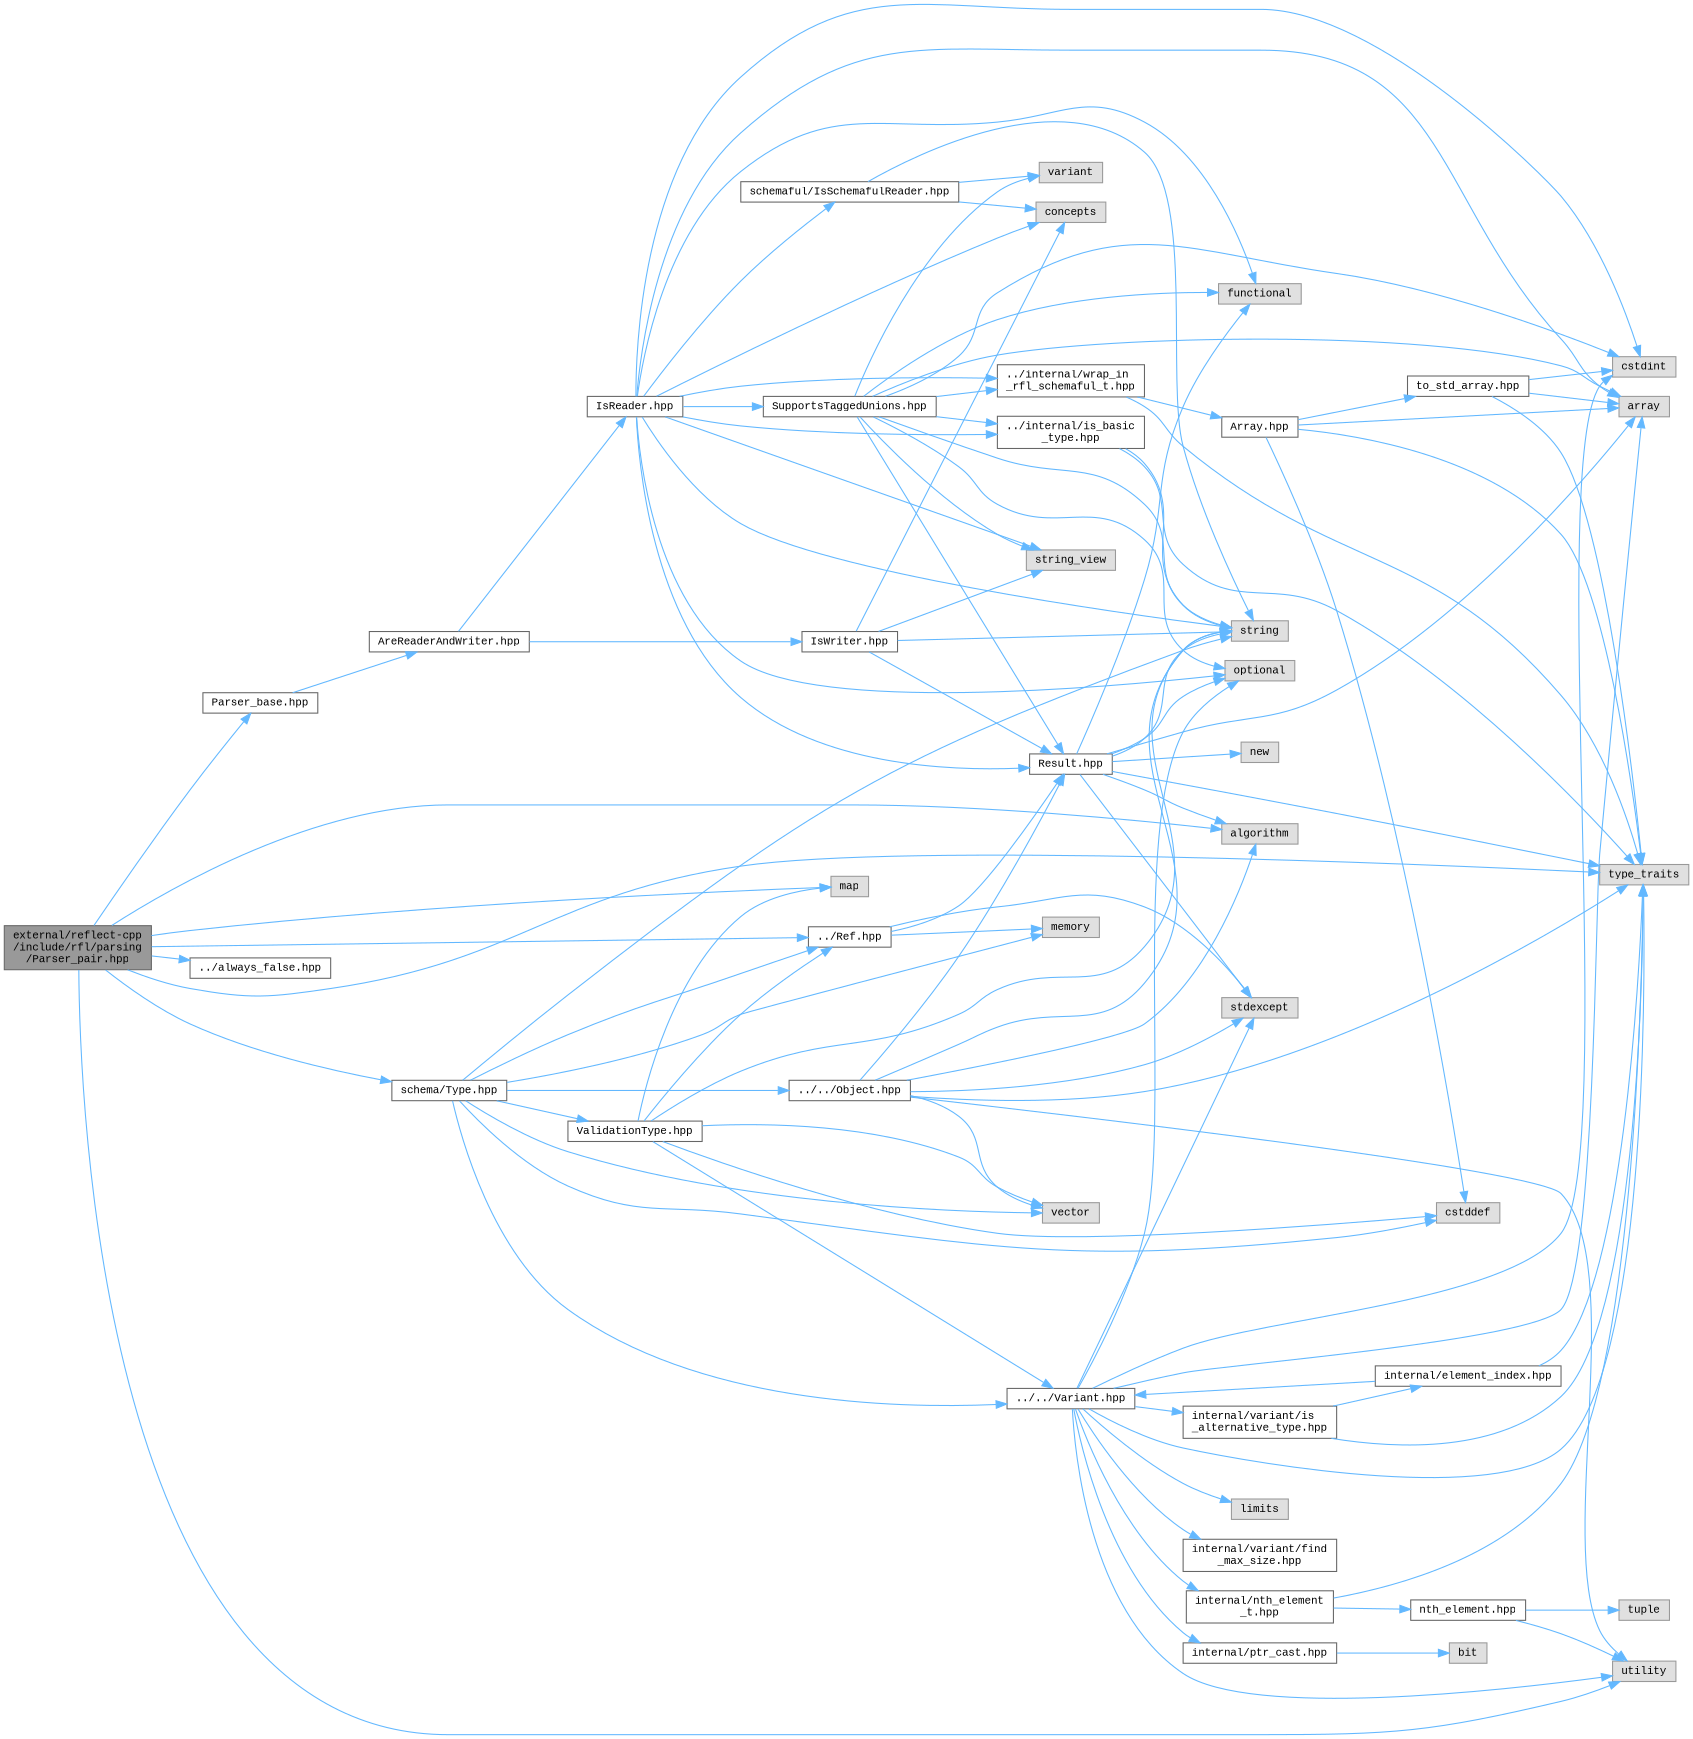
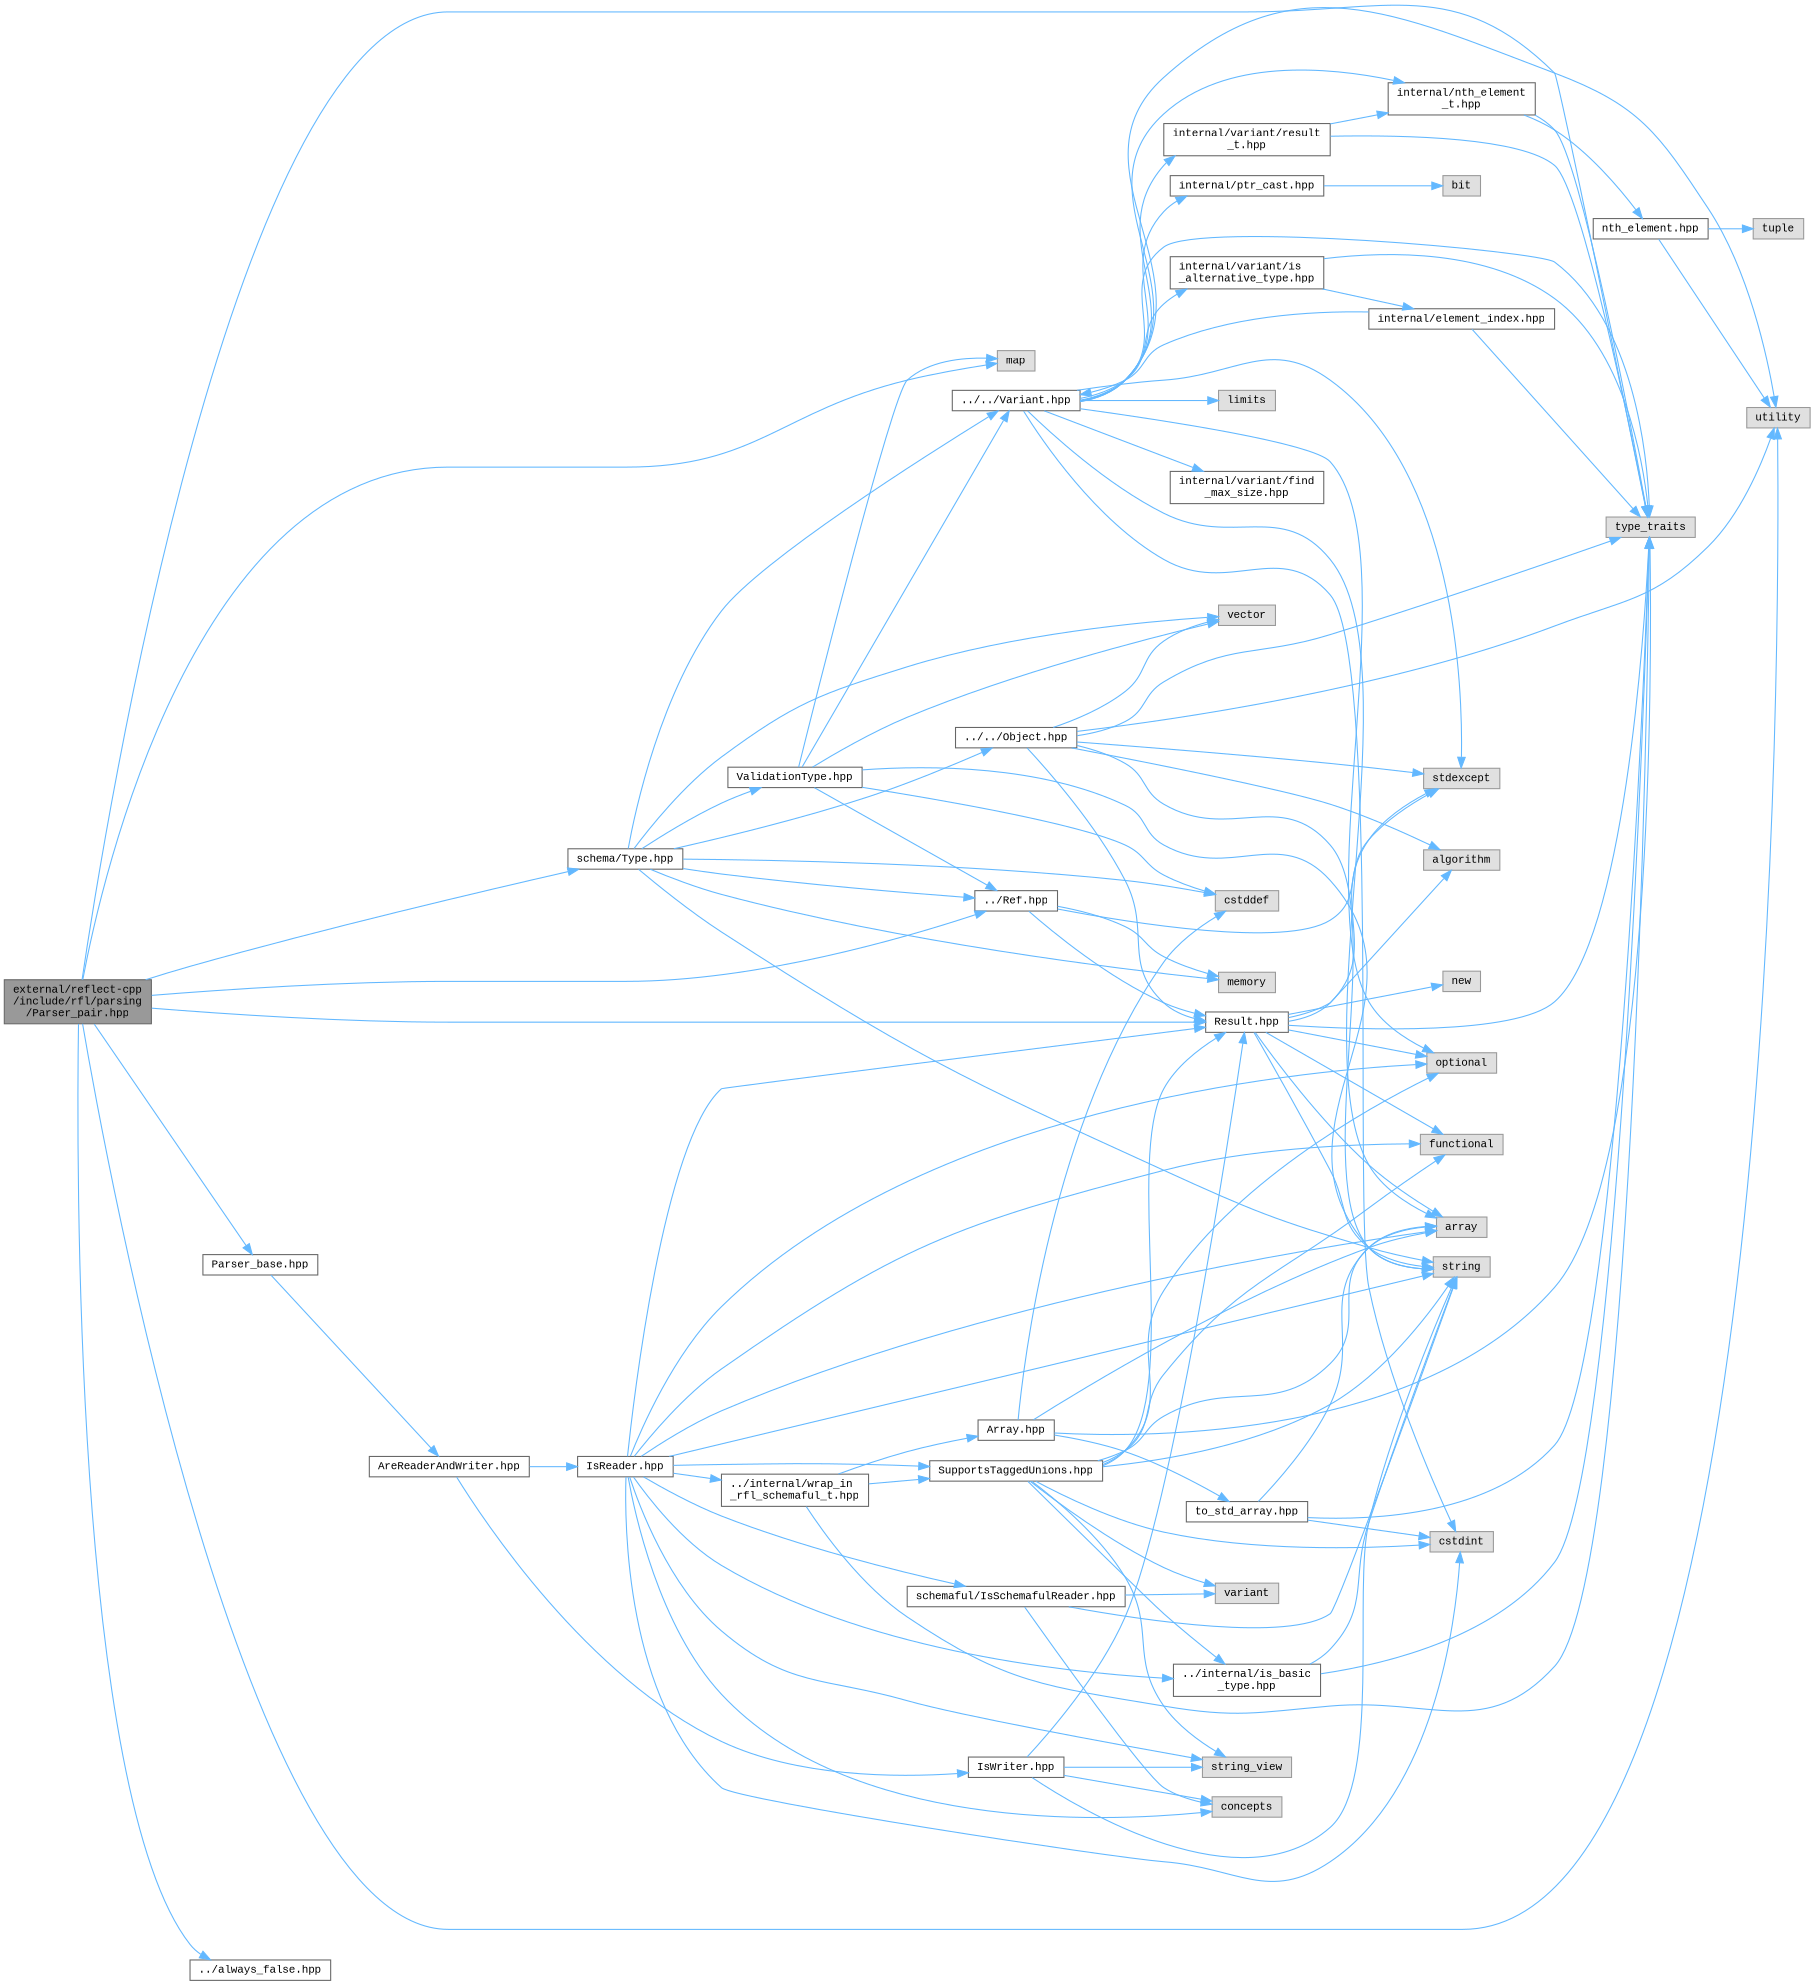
node "internal/variant/result _t.hpp": added
edge "SupportsTaggedUnions.hpp" -> "../internal/wrap_in _rfl_schemaful_t.hpp": reversed
edge "external/reflect-cpp /include/rfl/parsing /Parser_pair.hpp" -> "algorithm": now "external/reflect-cpp /include/rfl/parsing /Parser_pair.hpp" -> "Result.hpp"
